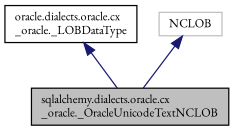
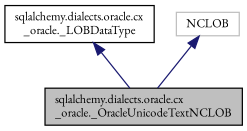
node "oracle.dialects.oracle.cx _oracle._LOBDataType": label "oracle.dialects.oracle.cx _oracle._LOBDataType" -> "sqlalchemy.dialects.oracle.cx _oracle._LOBDataType"
